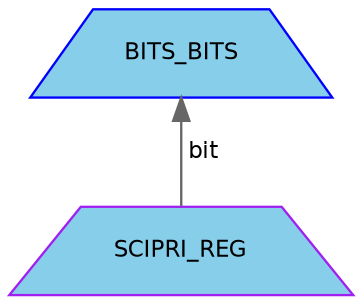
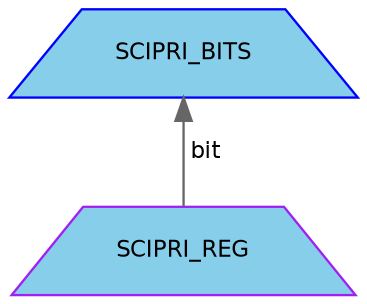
node "BITS_BITS": label "BITS_BITS" -> "SCIPRI_BITS"
